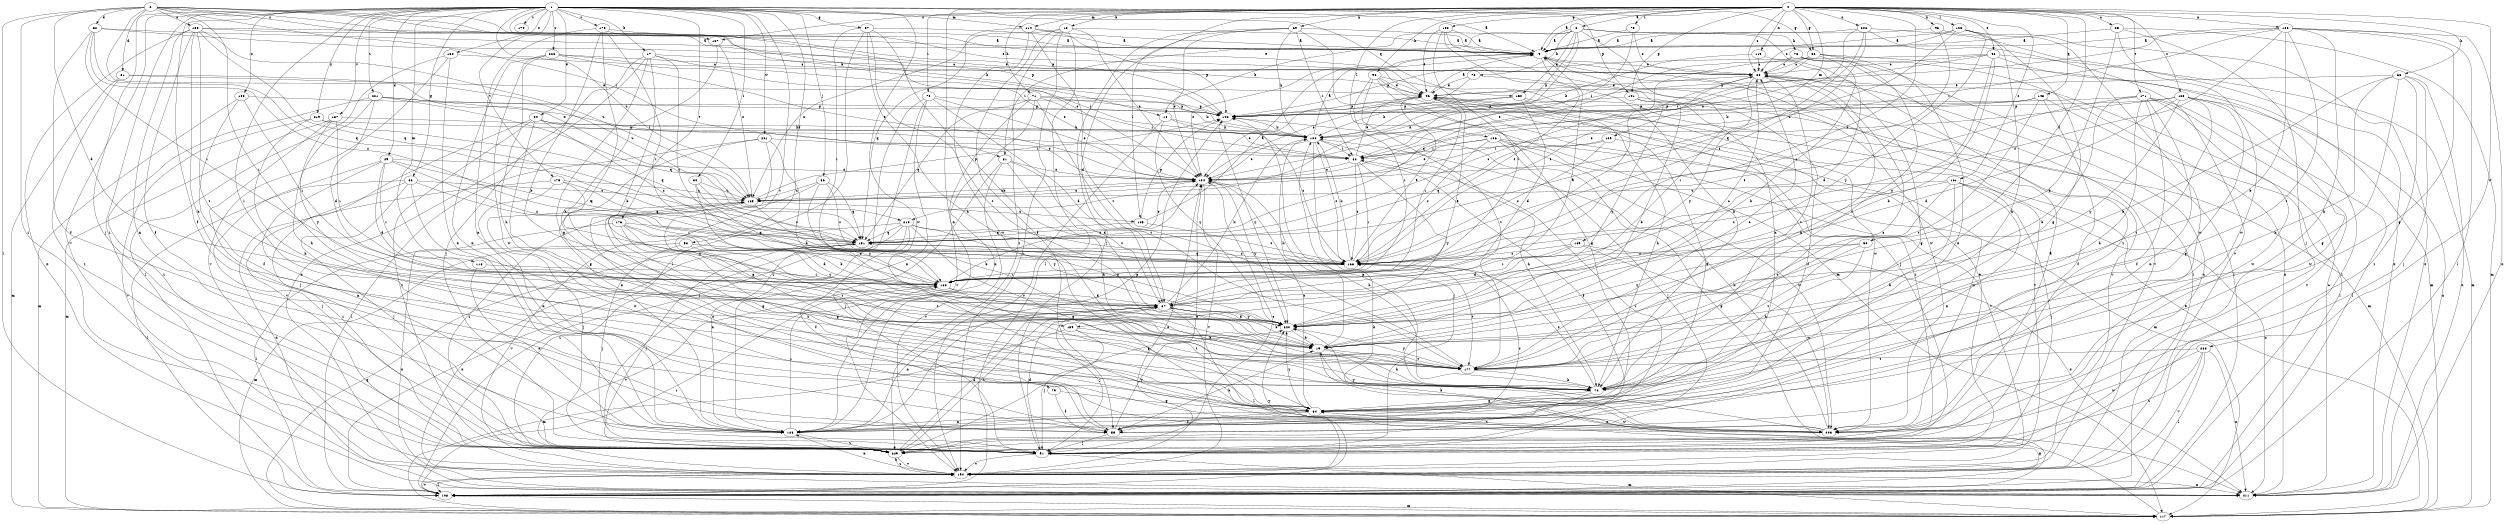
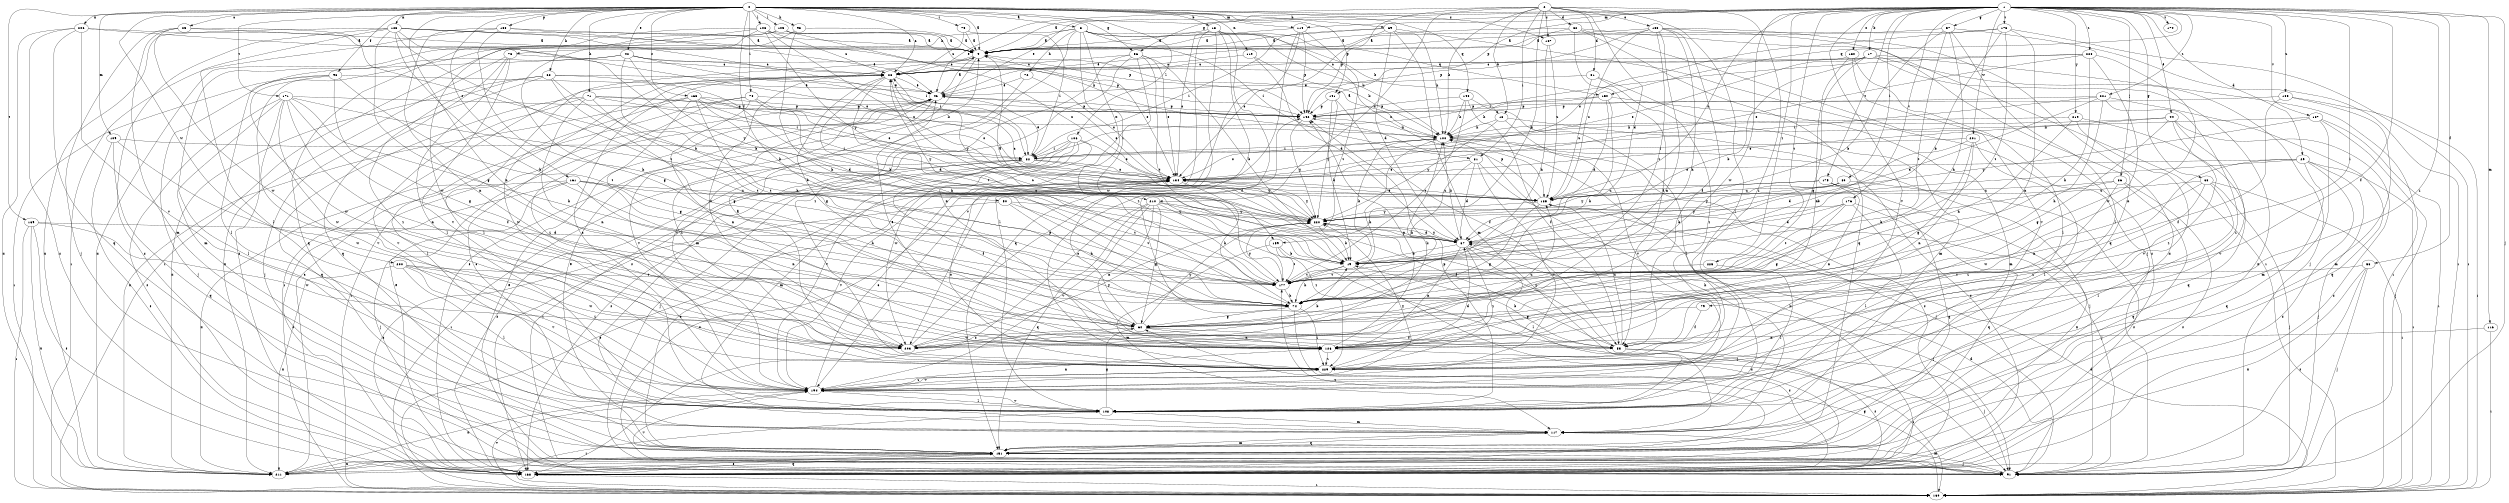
edge "0" -> "96": label "k" -> "f"
edge "185" -> "105": reversed
edge "37" -> "46": removed, label "e"
node "225": added
